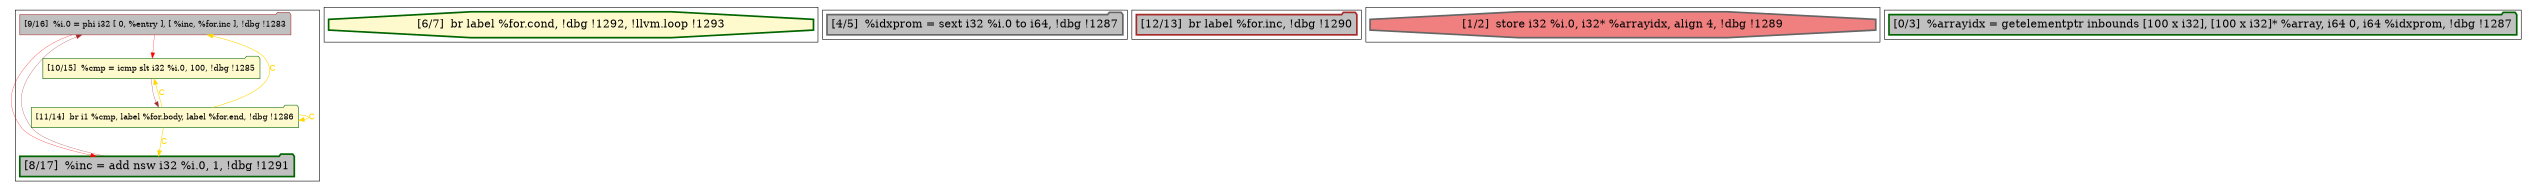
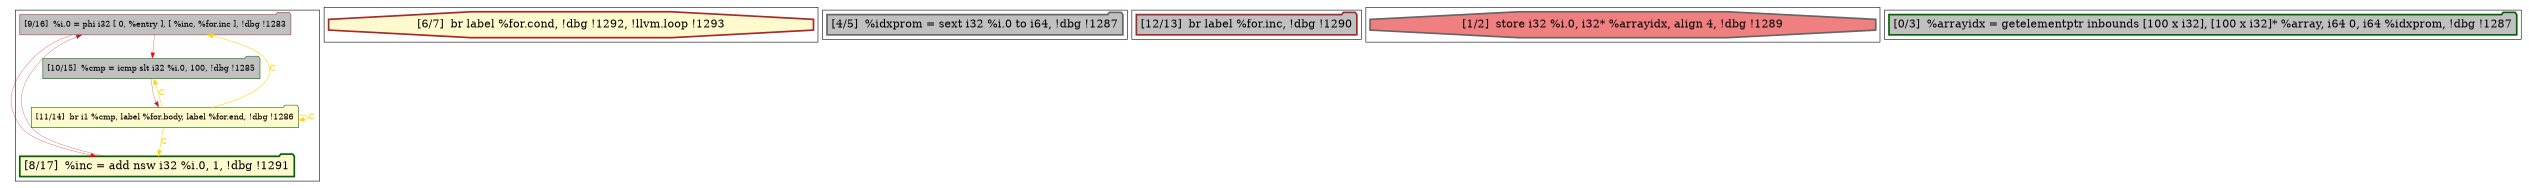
node "[6/7]  br label %for.cond, !dbg !1292, !llvm.loop !1293": color darkgreen -> brown
node "[10/15]  %cmp = icmp slt i32 %i.0, 100, !dbg !1285": fillcolor lemonchiffon -> grey
node "[8/17]  %inc = add nsw i32 %i.0, 1, !dbg !1291": fillcolor grey -> lemonchiffon
